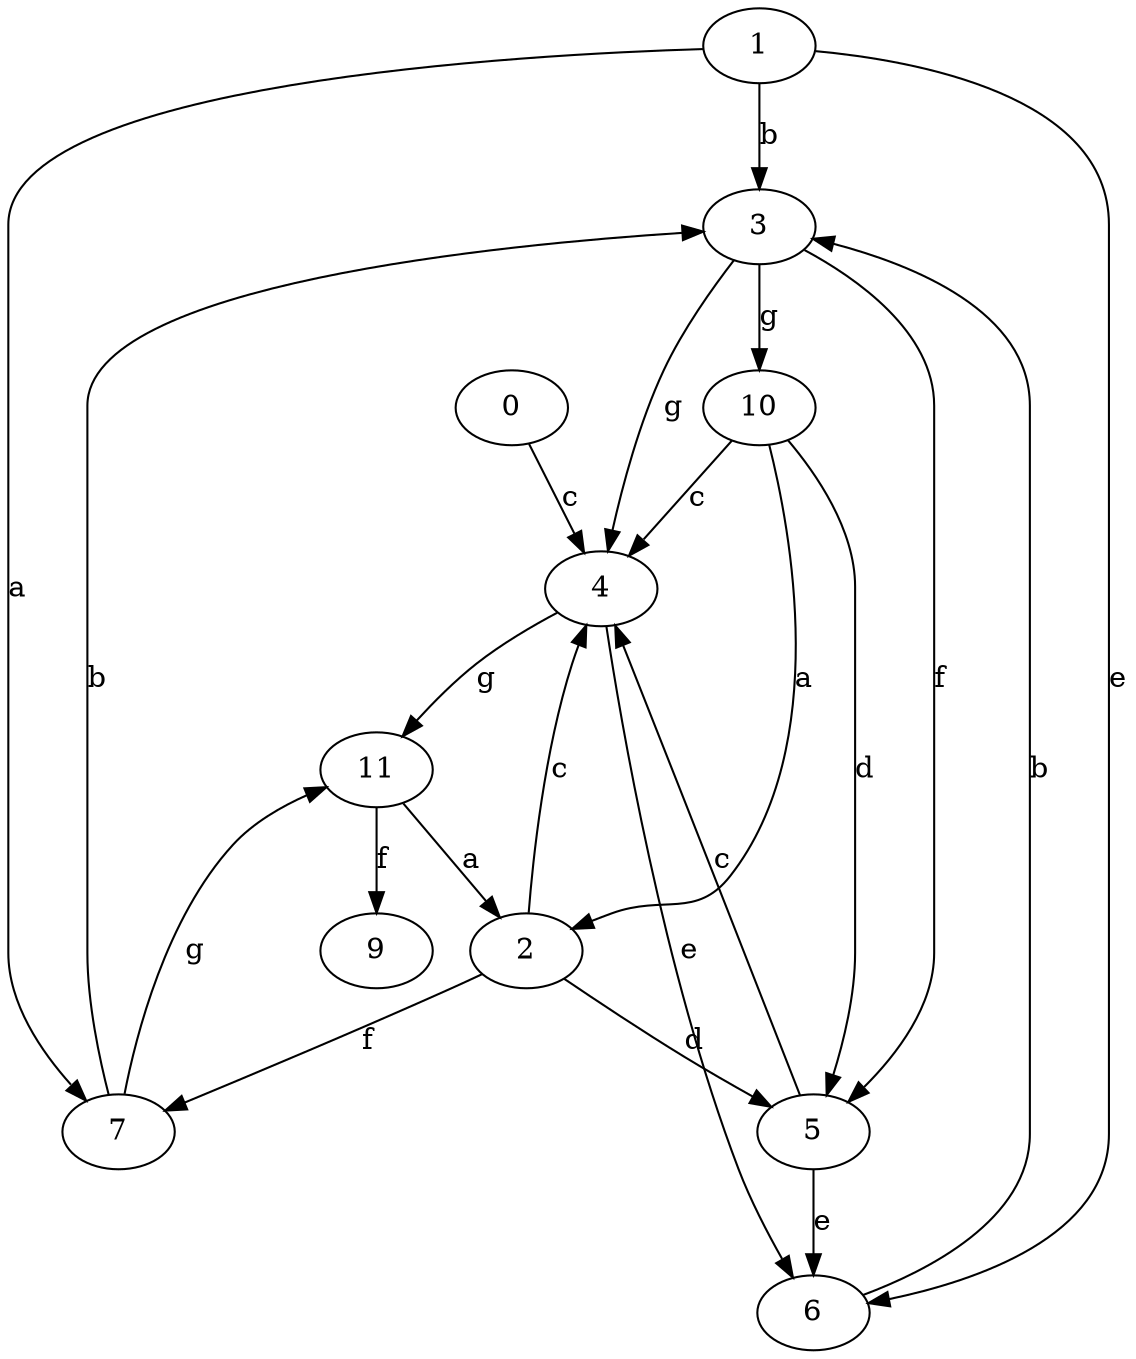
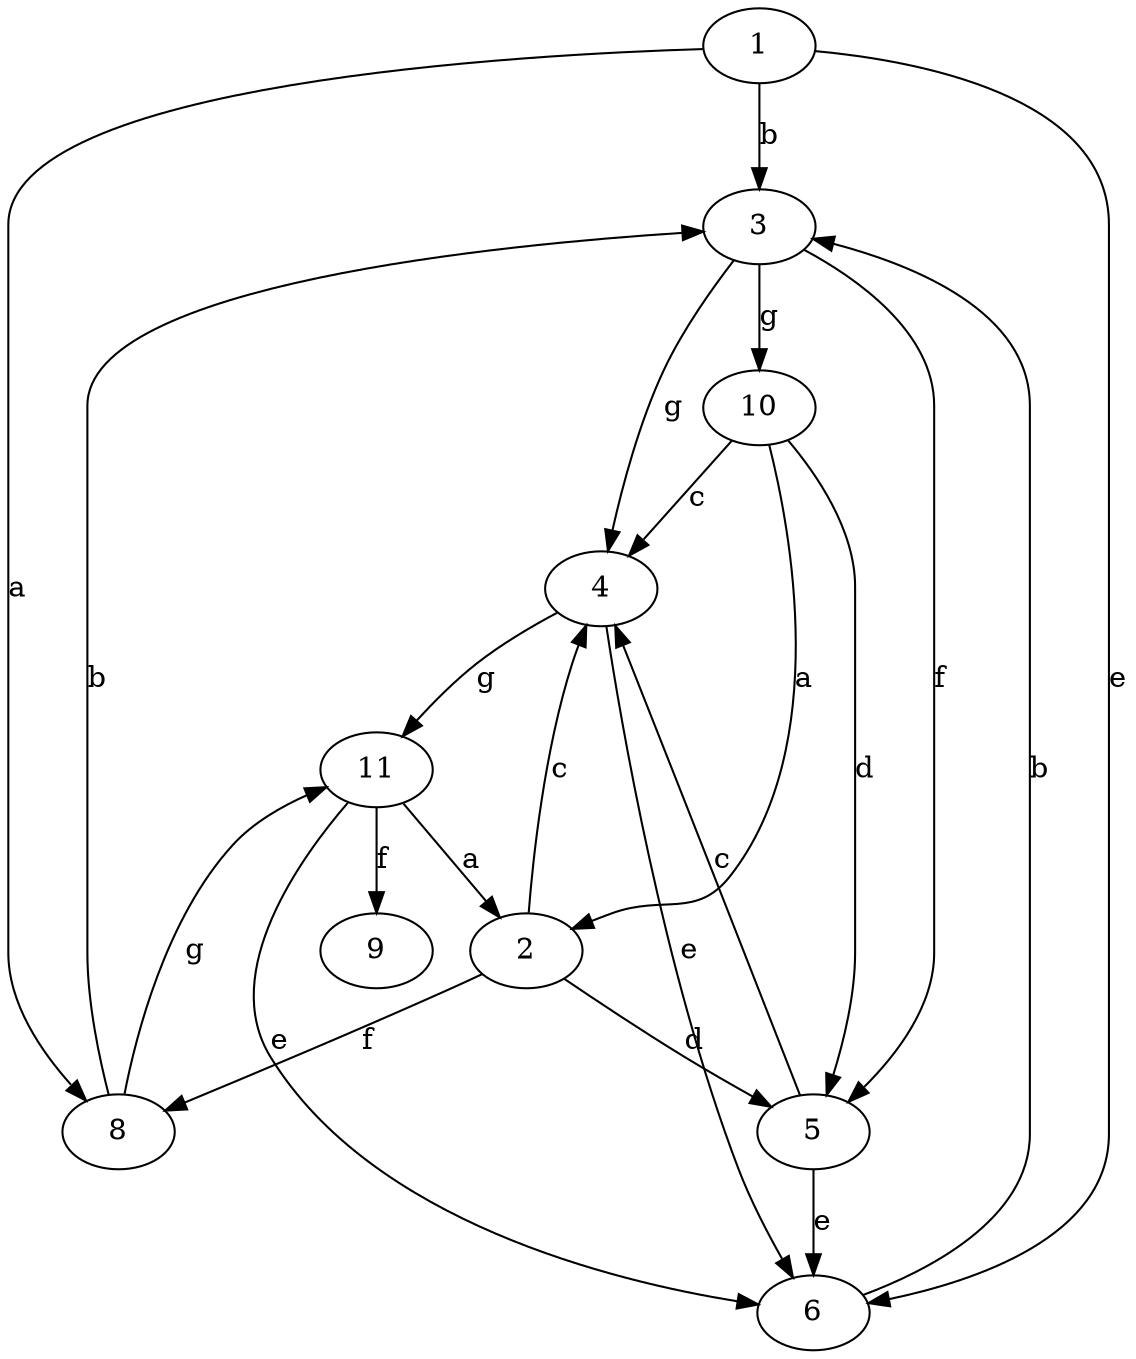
node "0": removed
node "7": label "7" -> "8"
edge "11" -> "6": added, label "e"
